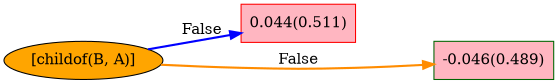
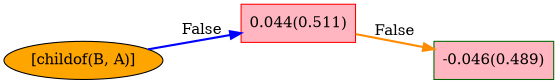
edge "[childof(B, A)]" -> "-0.046(0.489)": now "0.044(0.511)" -> "-0.046(0.489)"
